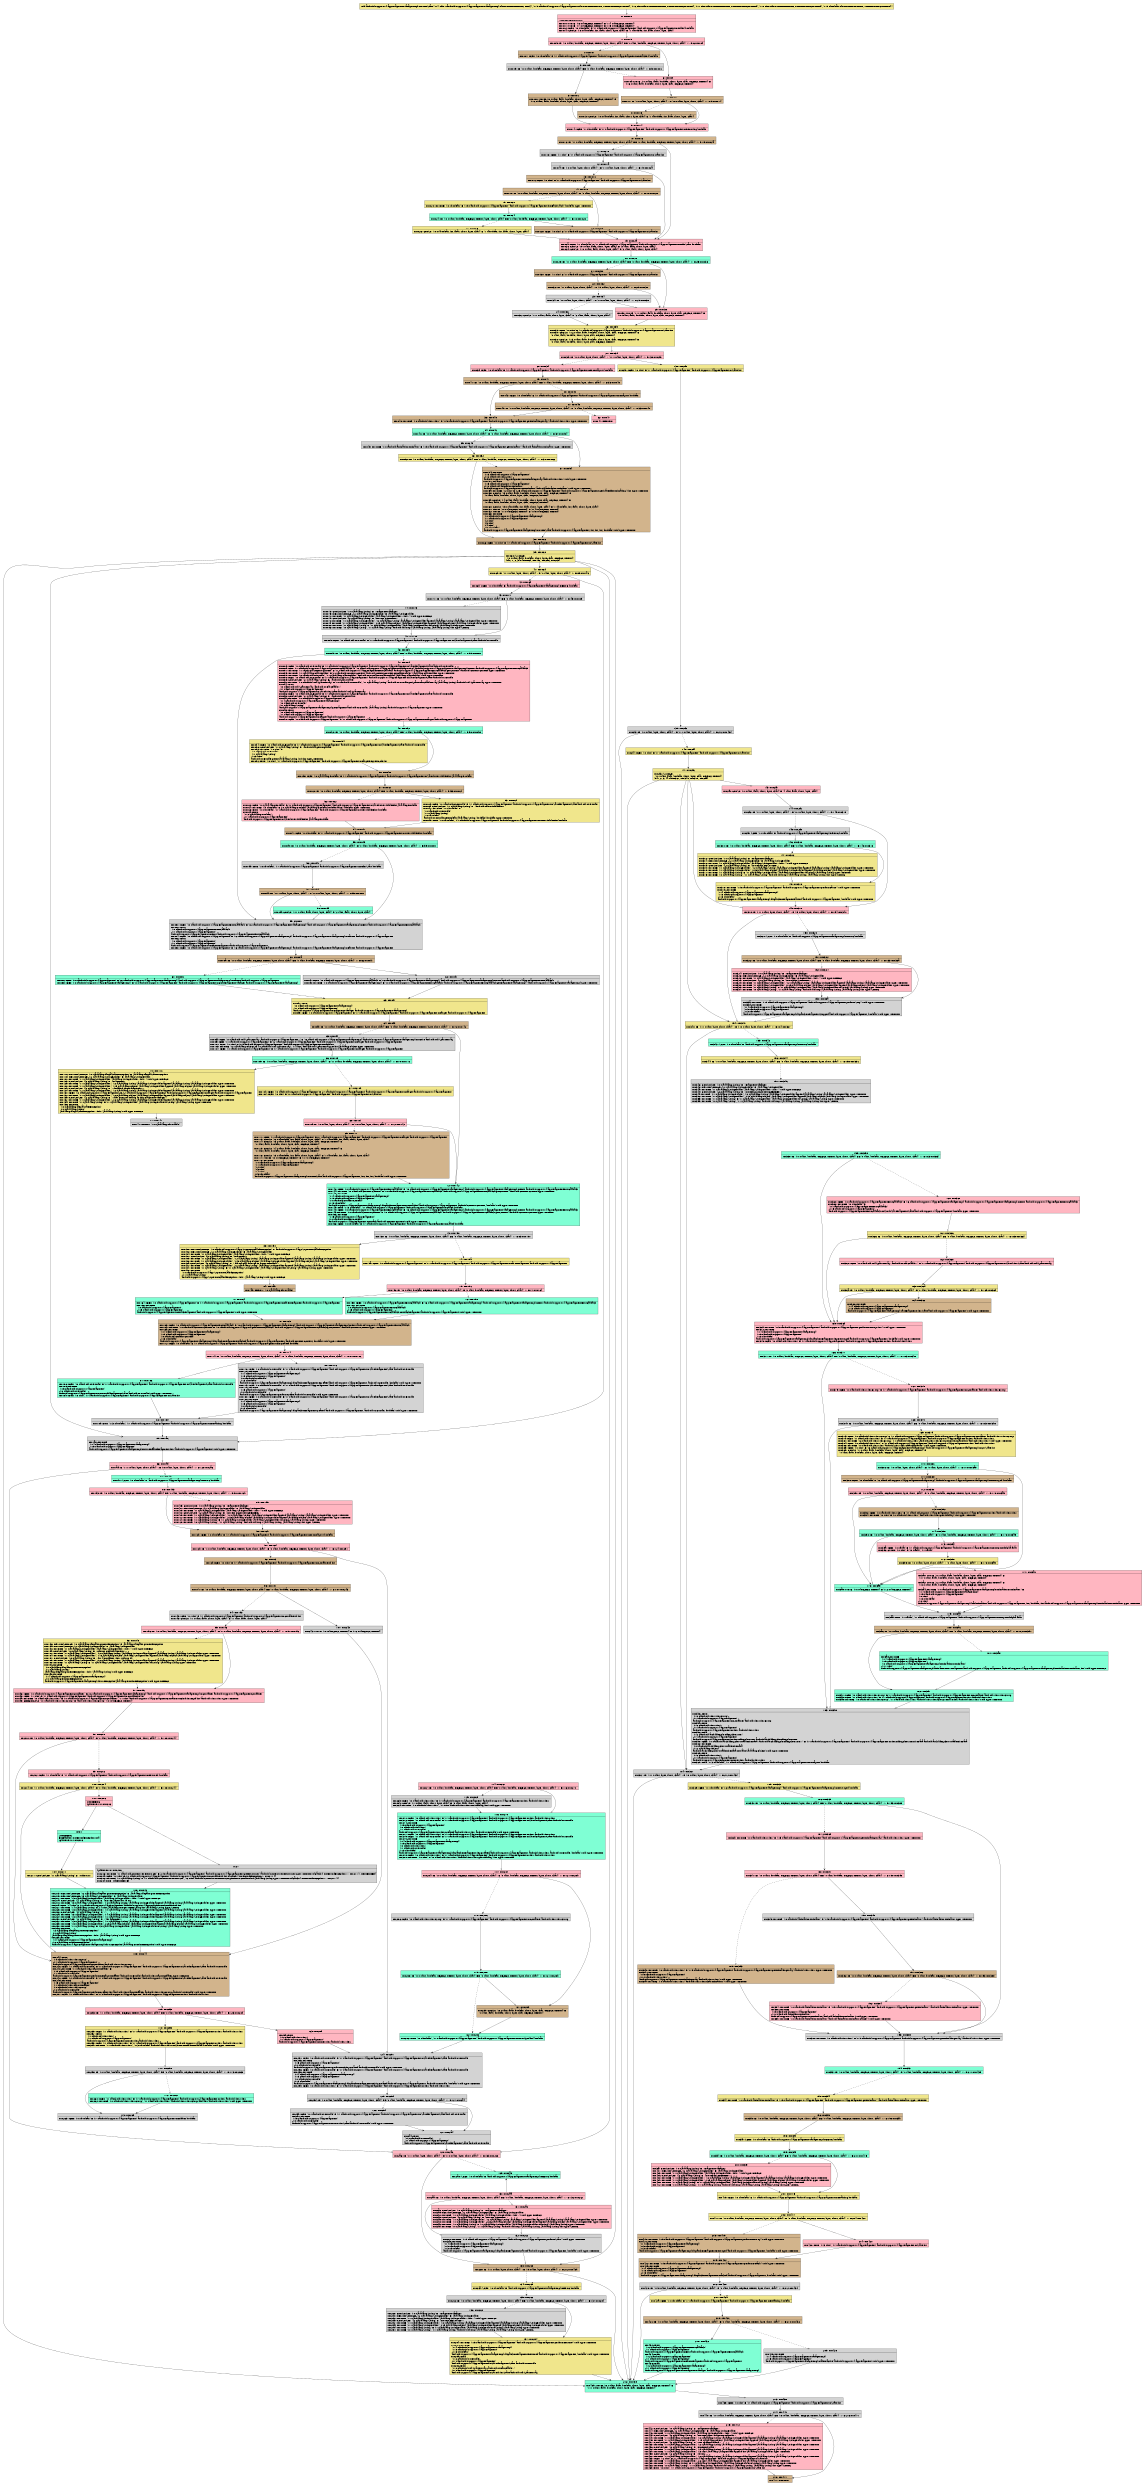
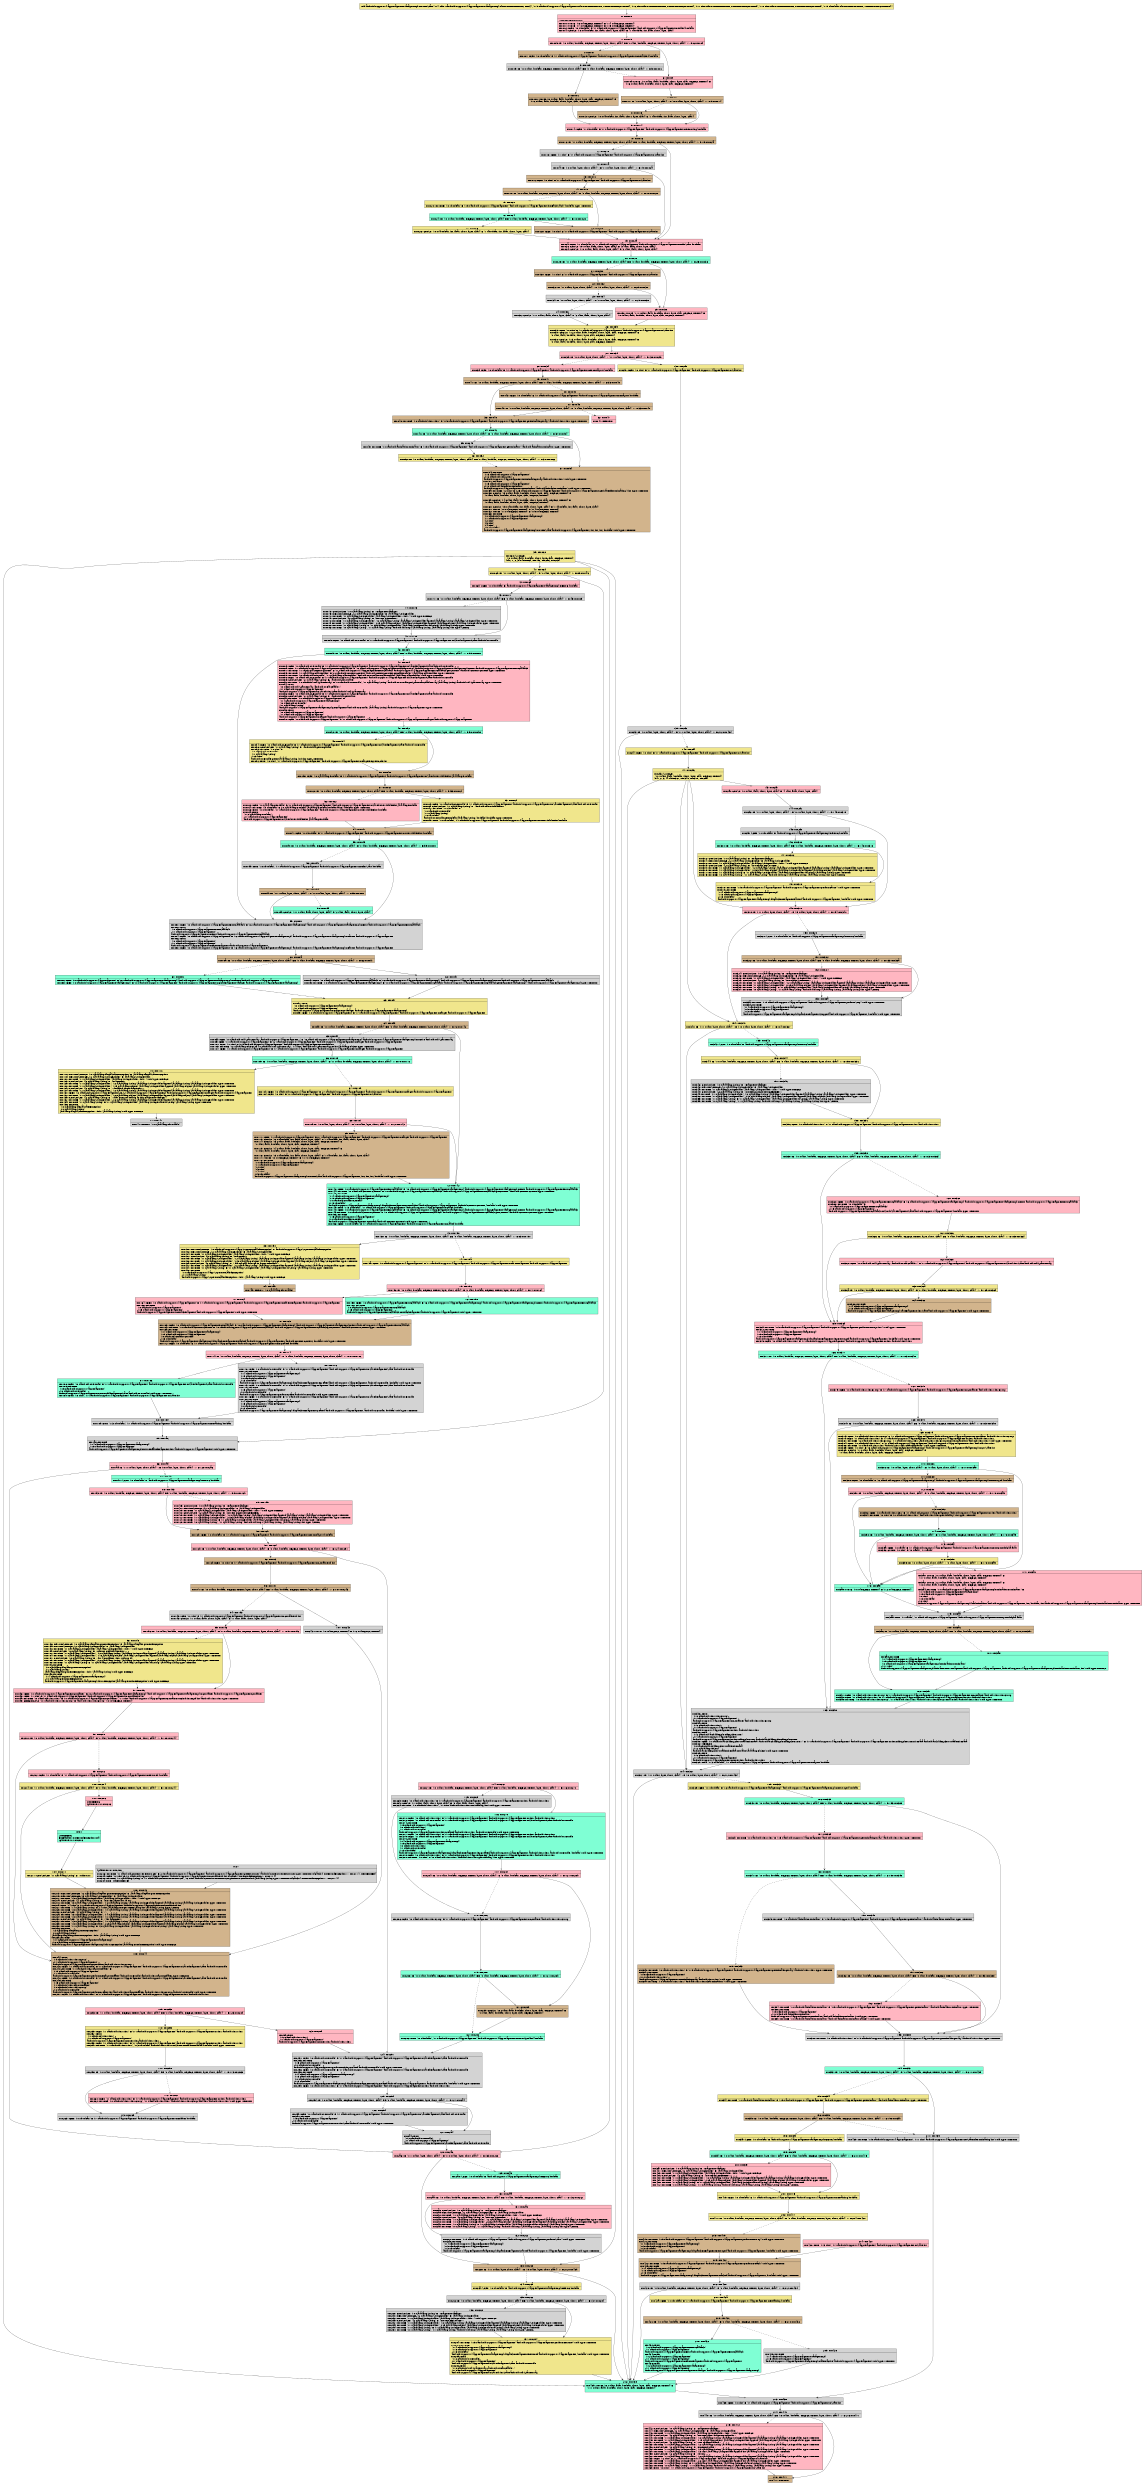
edge "11: 0x0018" -> "12: 0x001a": removed
edge "23: 0x0034" -> "25: 0x0038": removed
node "38: 0x0066": removed
edge "39: 0x0068" -> "85: 0x01ac": removed
edge "153: 0x033a" -> "154: 0x0340": removed
node "158: 0x035c": added
node "77: 0x0164": fillcolor aquamarine -> lightpink
node "183: 0x03b8": text "0x03c0: INVOKE" -> "0x03c0: METHOD"
edge "115: 0x0269" -> "116: 0x0270": now "115: 0x0269" -> "118: 0x0286"
edge "101: 0x0206" -> "102: ?": removed
node "188: 0x03d1": fillcolor lightpink -> aquamarine
node "106: 0x0213": fillcolor aquamarine -> tan
edge "108: 0x0244" -> "109: 0x0253": removed
node "112: 0x0260": fillcolor aquamarine -> lightpink
node "211: 0x0439": added
edge "130: 0x02aa" -> "129: 0x02a8": reversed
edge "202: 0x0417" -> "204: 0x0420": removed
node "210: 0x0432": text "(r12 I:android.support.v6.app.Fragment)" -> "(r12 I:android.support.v4.app.Fragment)"
